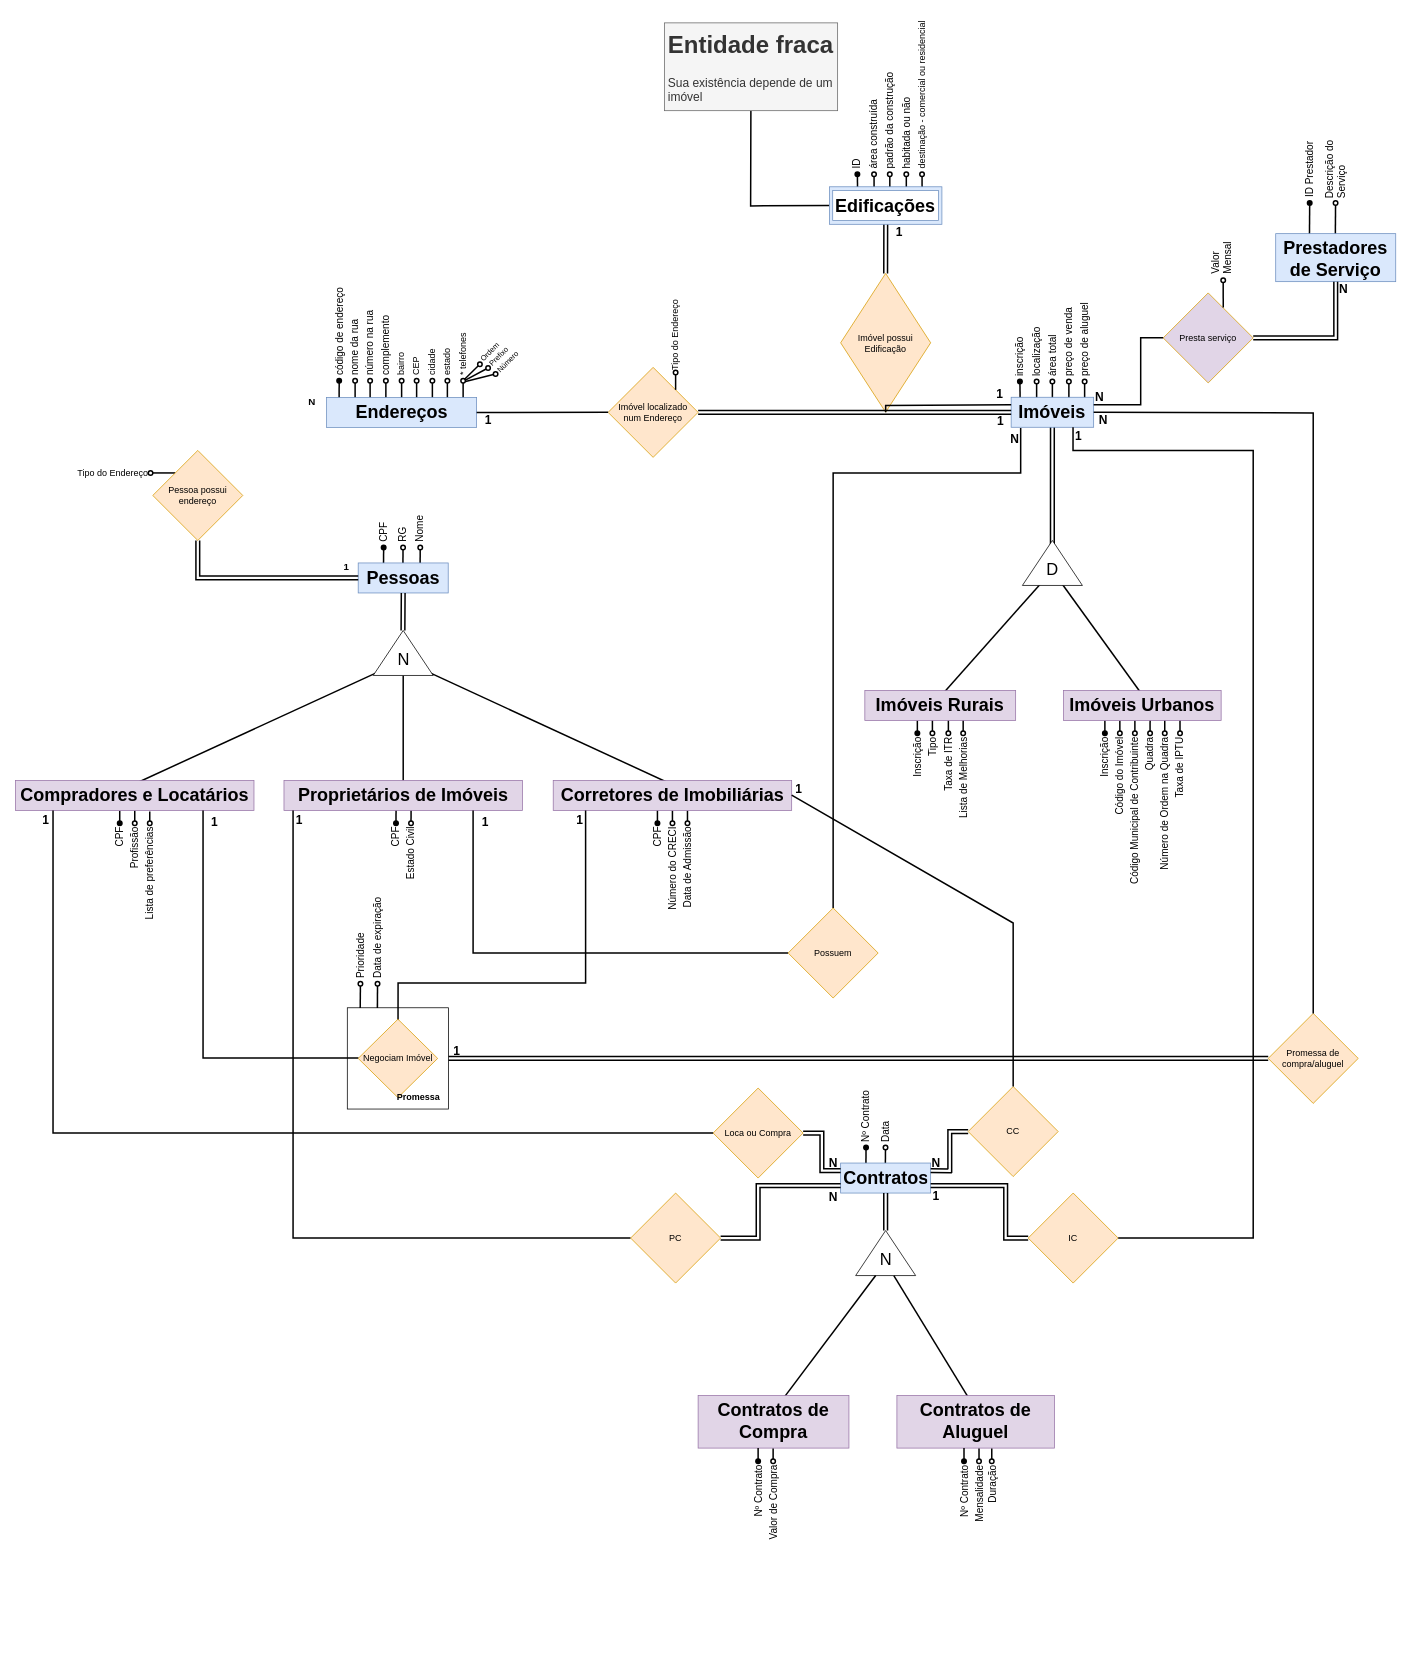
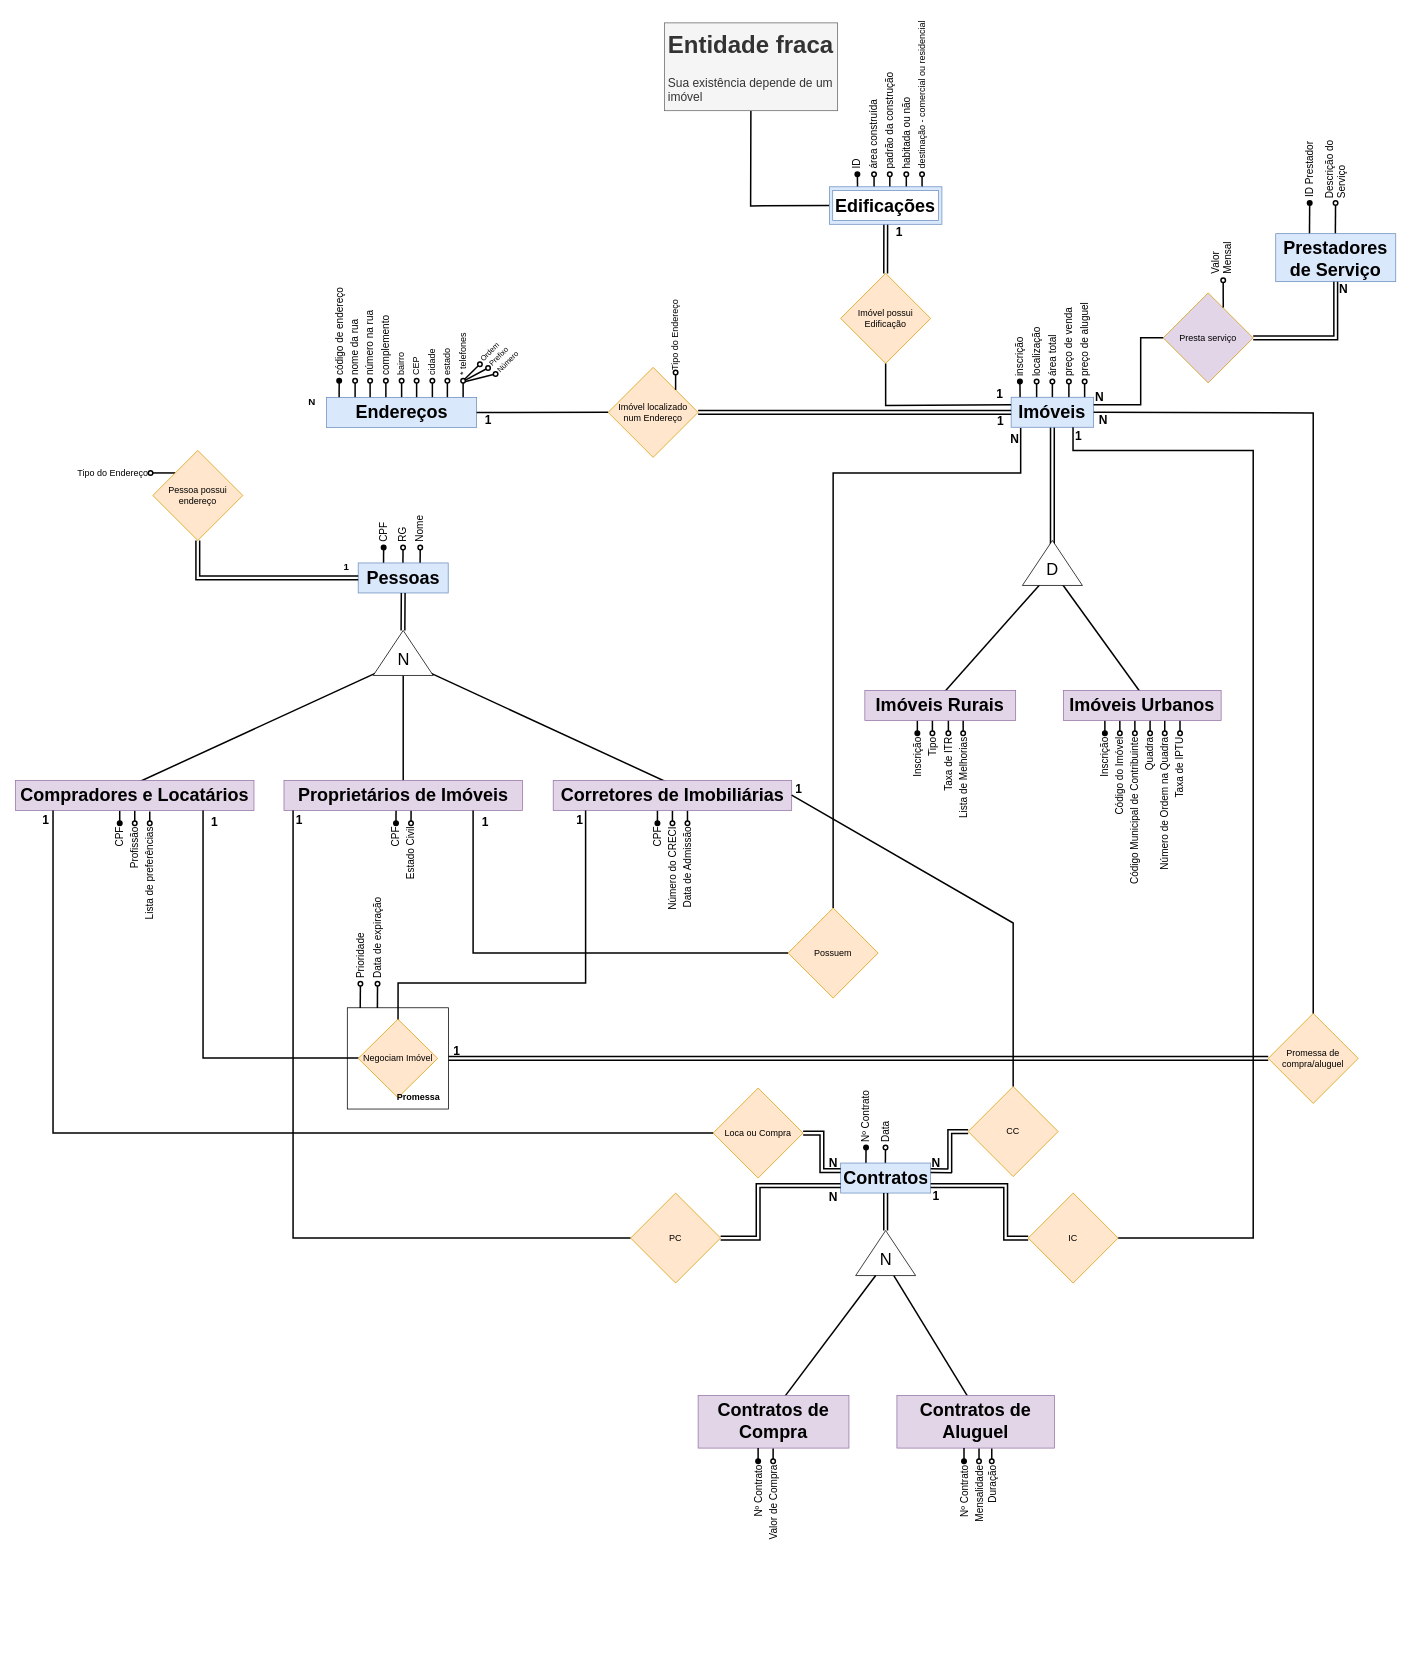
node "Imóvel possui Edificação": size 90x139 -> 90x90
